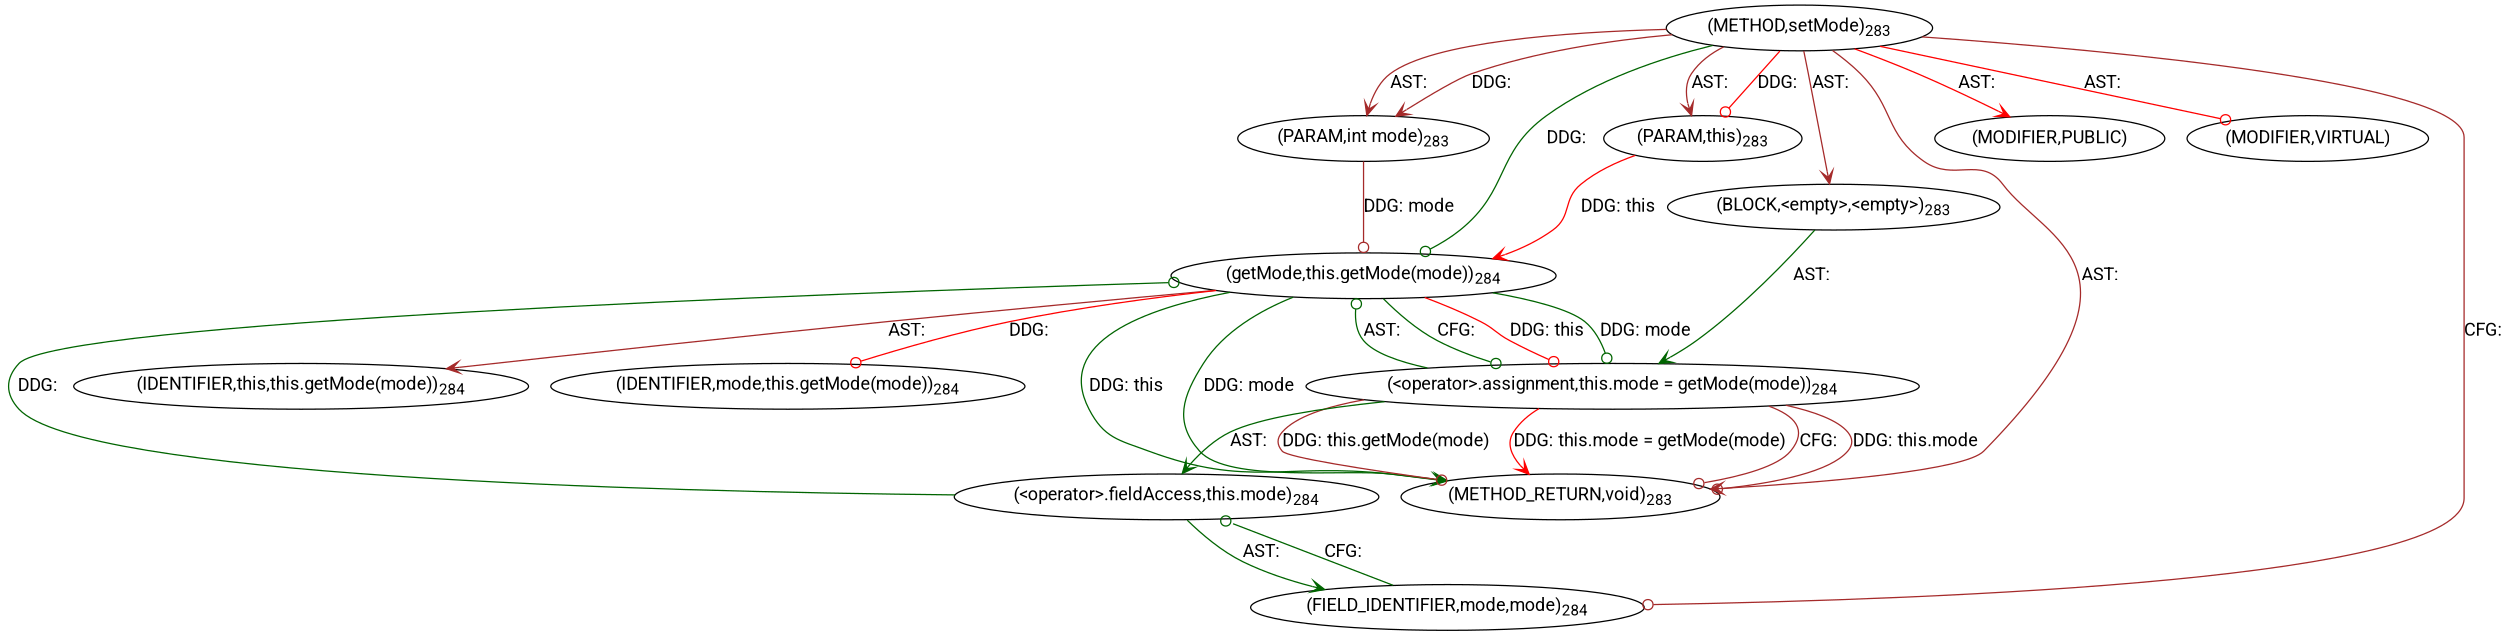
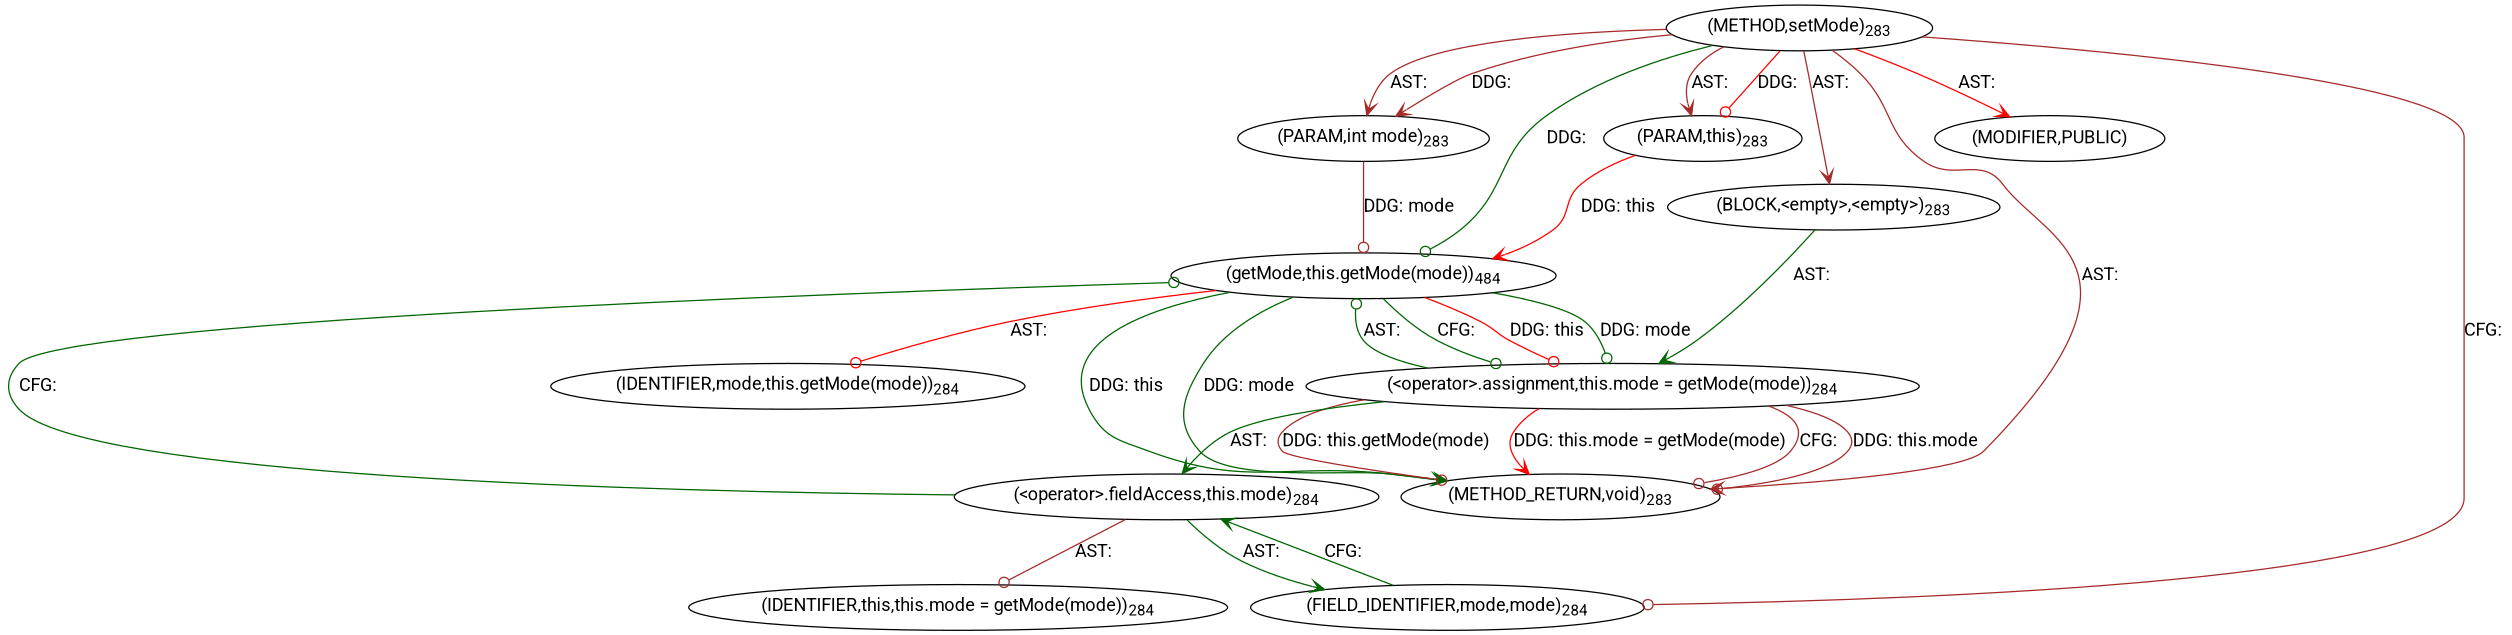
node "(MODIFIER,VIRTUAL)": removed
node "(getMode,this.getMode(mode))": text "284" -> "484"
edge "(getMode,this.getMode(mode))" -> "(IDENTIFIER,mode,this.getMode(mode))": label "DDG: " -> "AST: "
edge "(<operator>.fieldAccess,this.mode)" -> "(getMode,this.getMode(mode))": label "DDG: " -> "CFG: "
node "(IDENTIFIER,this,this.getMode(mode))": removed
edge "(FIELD_IDENTIFIER,mode,mode)" -> "(<operator>.fieldAccess,this.mode)": arrowhead odot -> vee
node "(IDENTIFIER,this,this.mode = getMode(mode))": added
